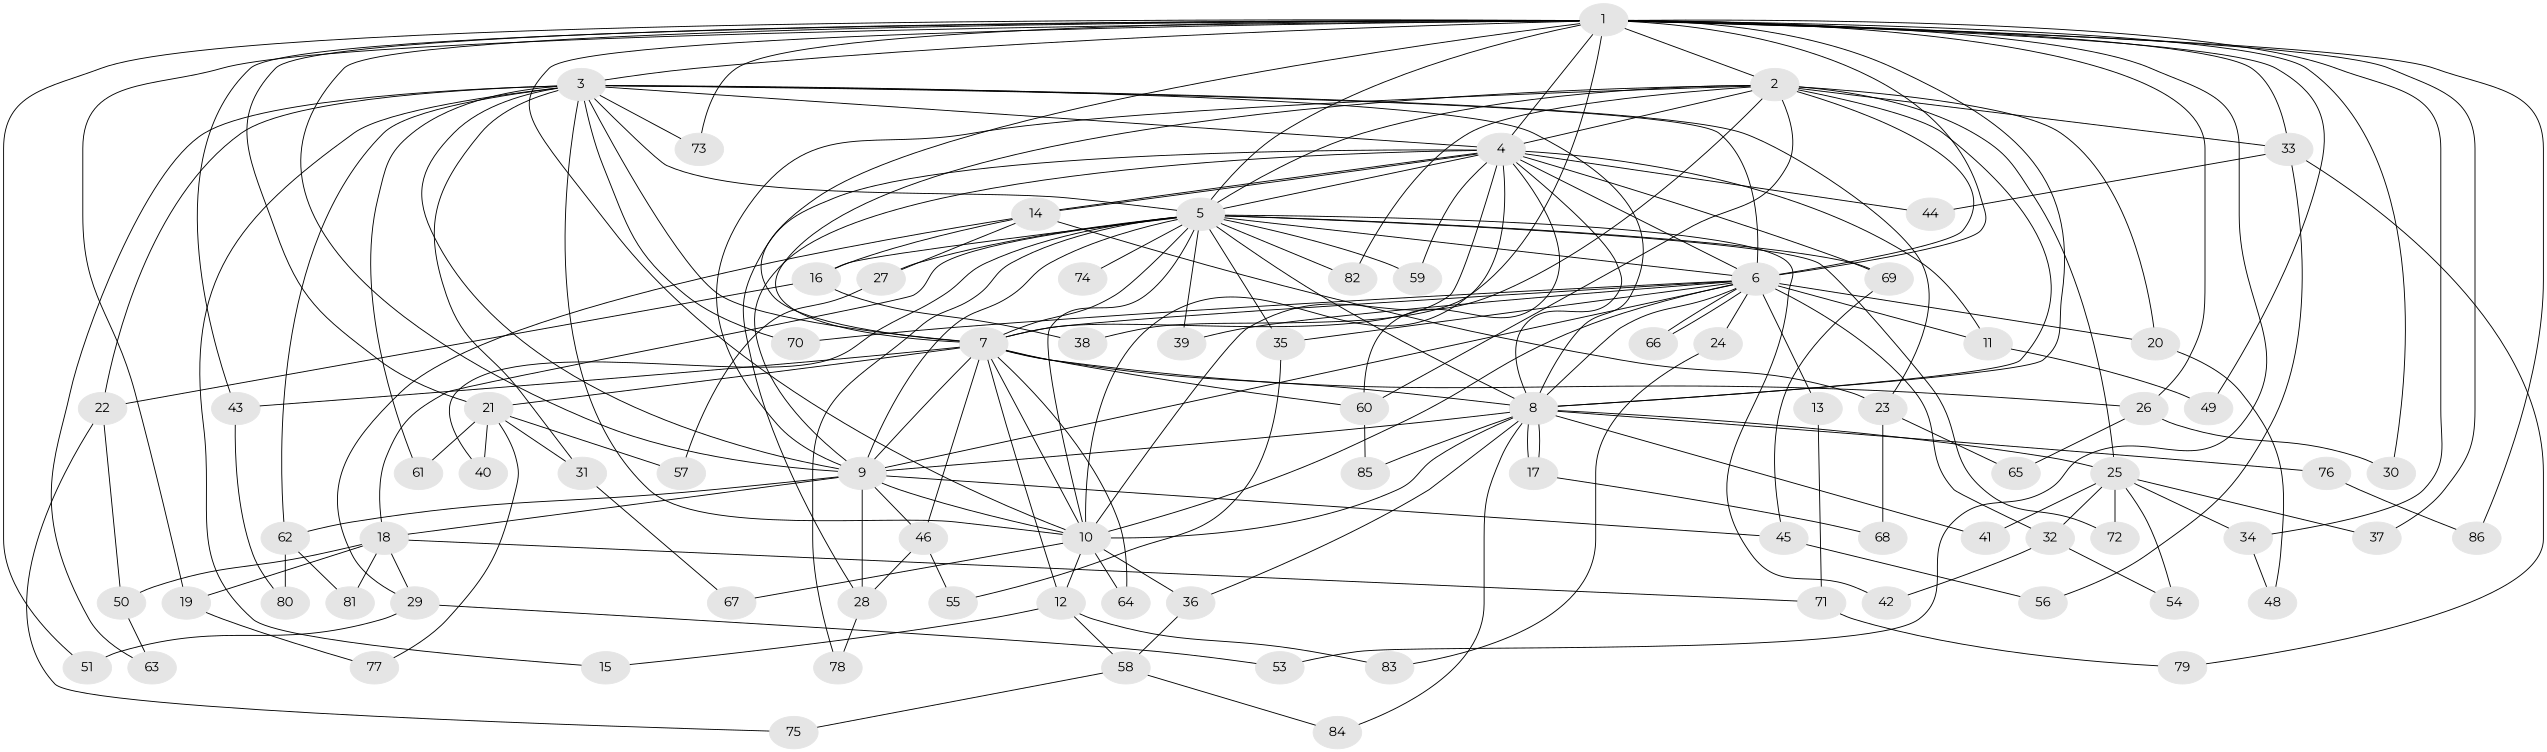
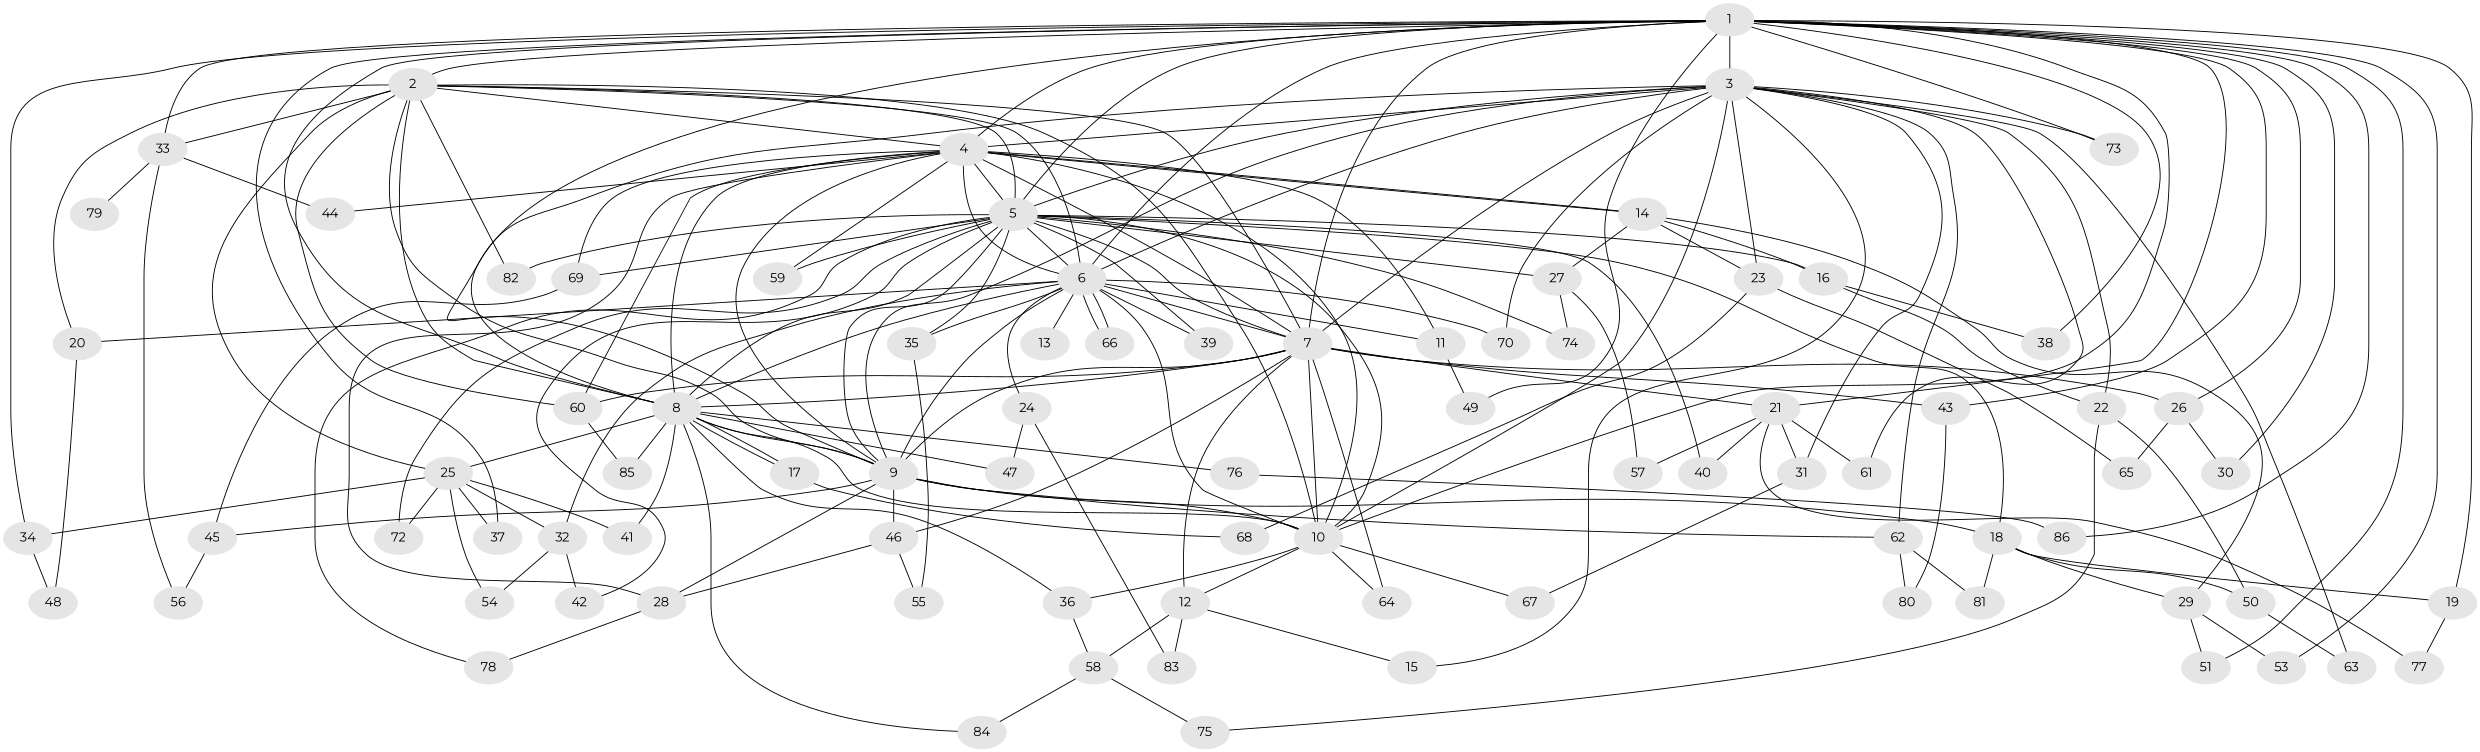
edge "27" -- "74": added
node "47": added
node "71": removed
